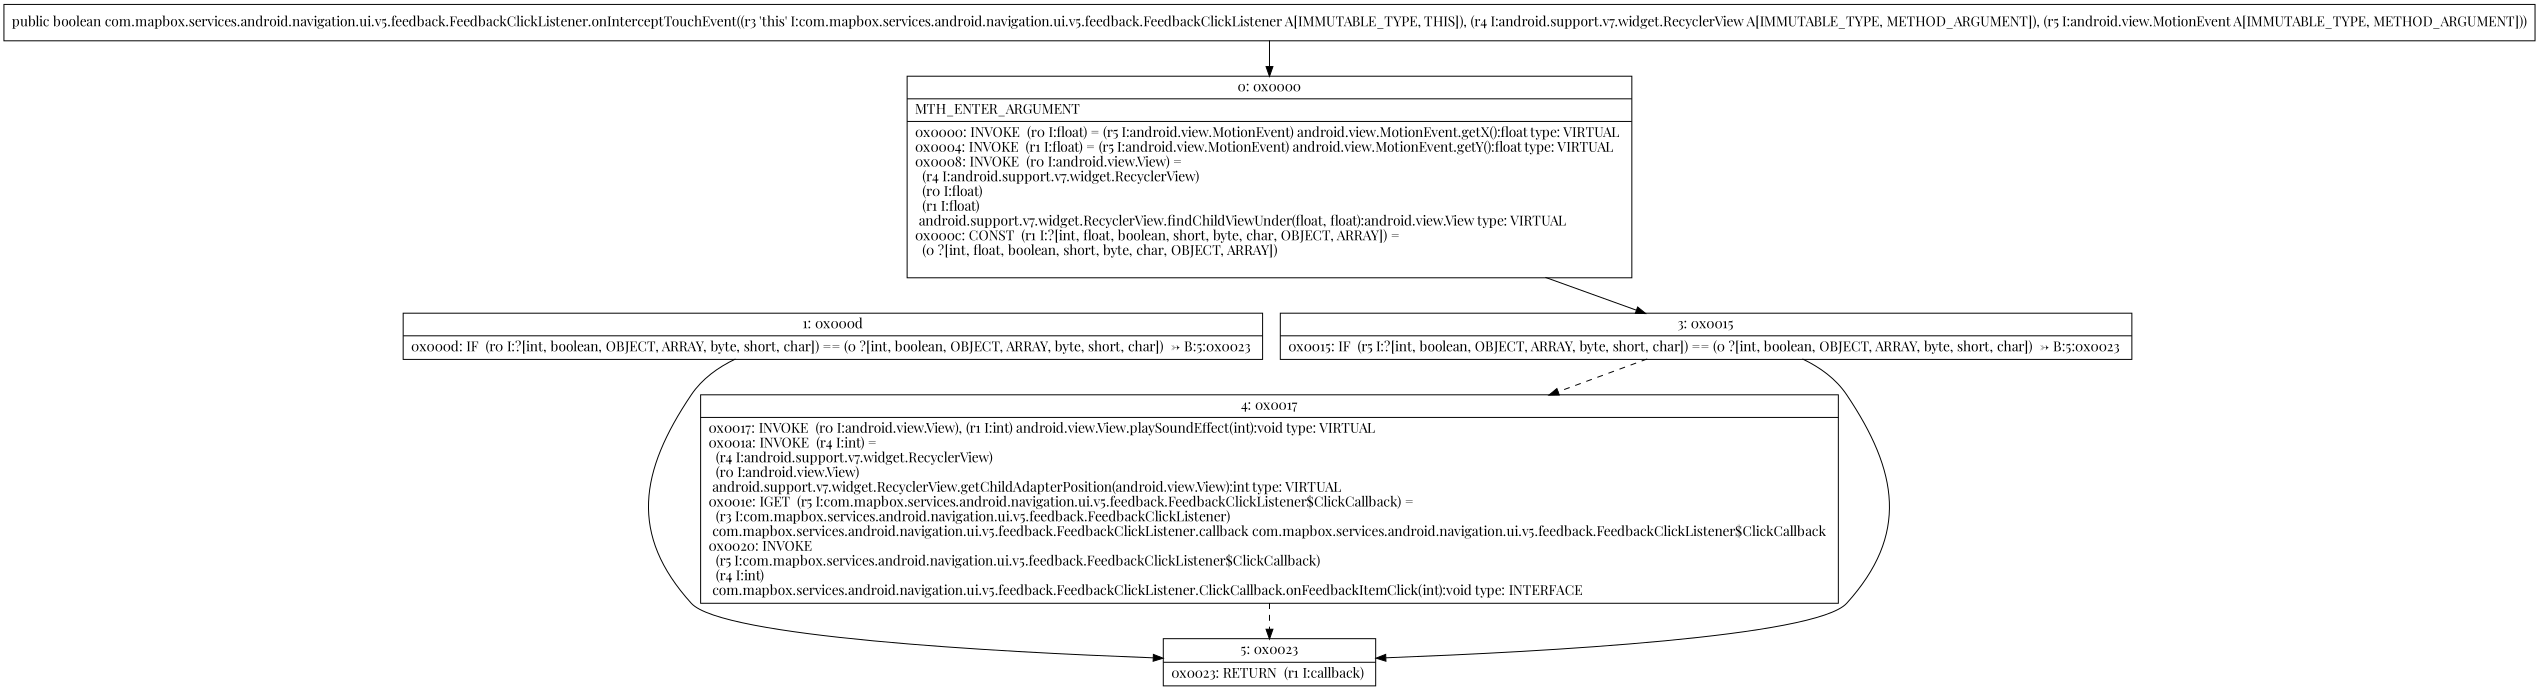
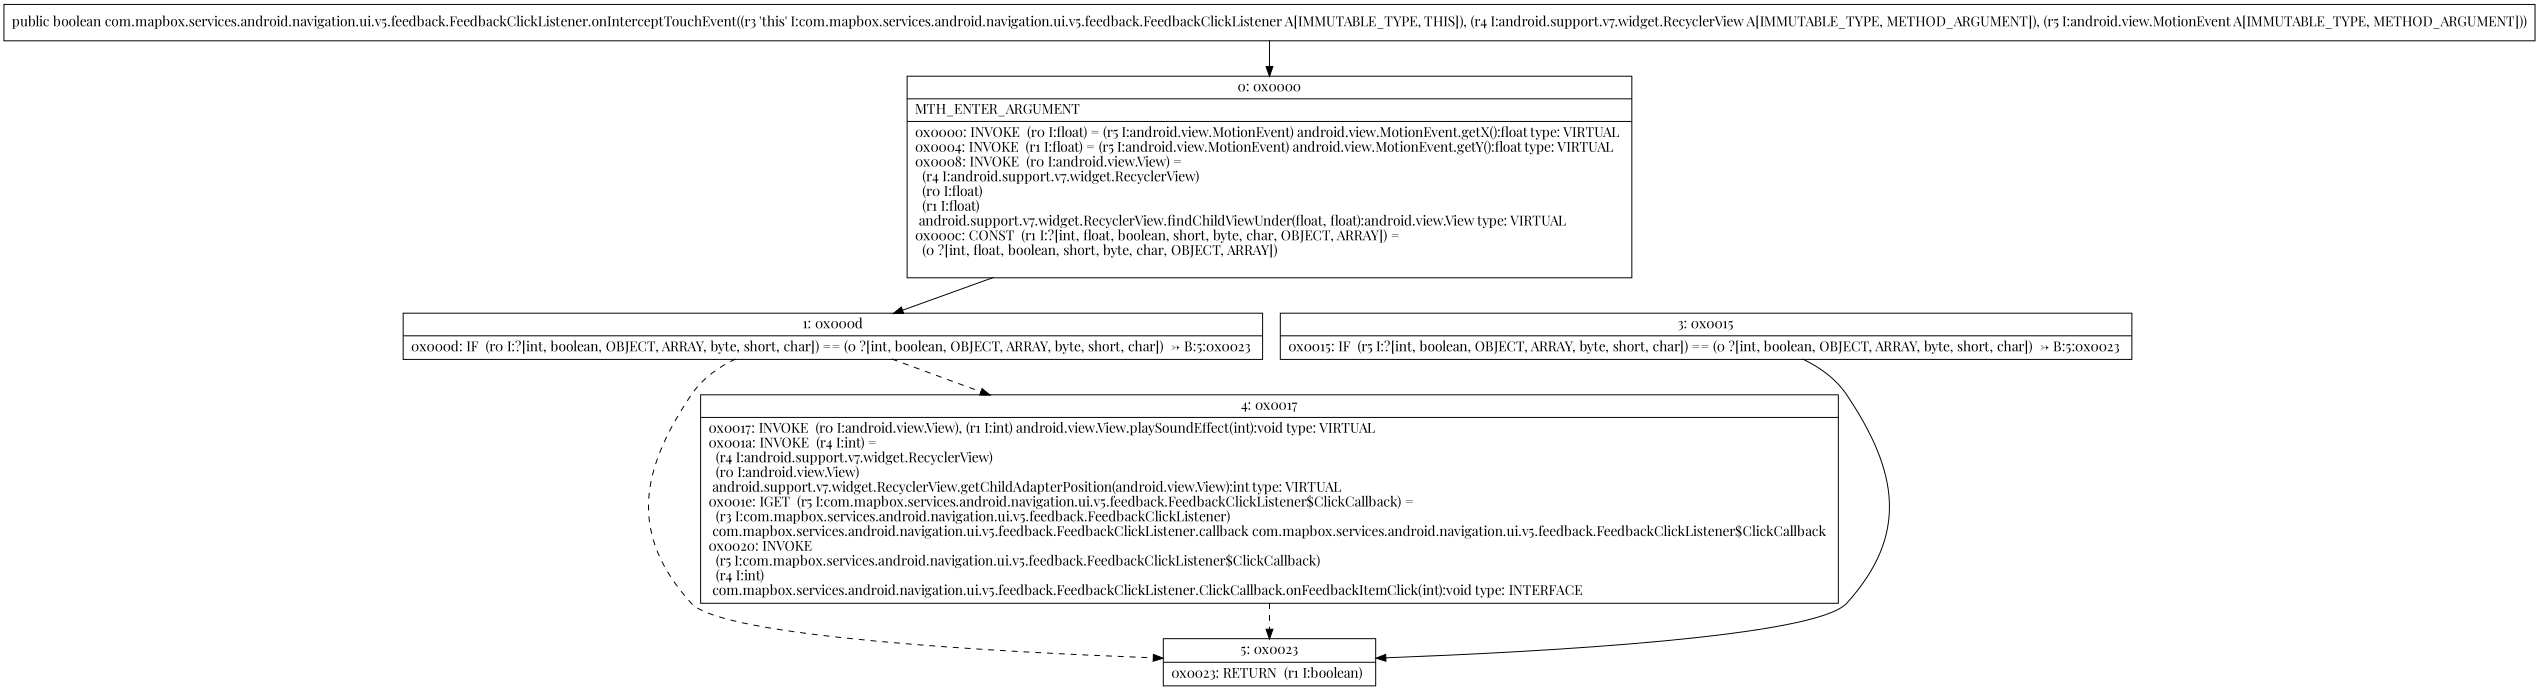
edge "0: 0x0000" -> "3: 0x0015": now "0: 0x0000" -> "1: 0x000d"
edge "3: 0x0015" -> "4: 0x0017": now "1: 0x000d" -> "4: 0x0017"
edge "1: 0x000d" -> "5: 0x0023": style solid -> dashed
node "5: 0x0023": text "0x0023: RETURN  (r1 I:callback)" -> "0x0023: RETURN  (r1 I:boolean)"
